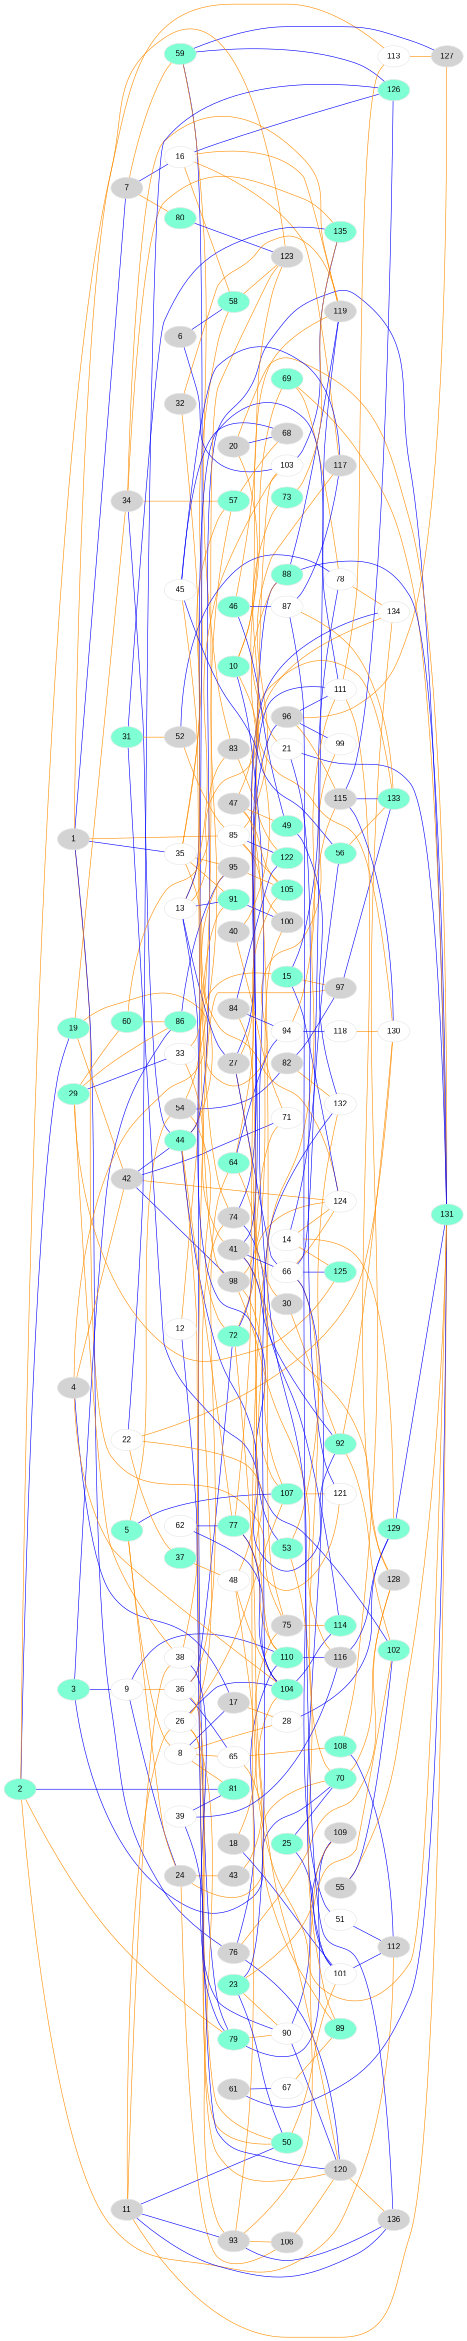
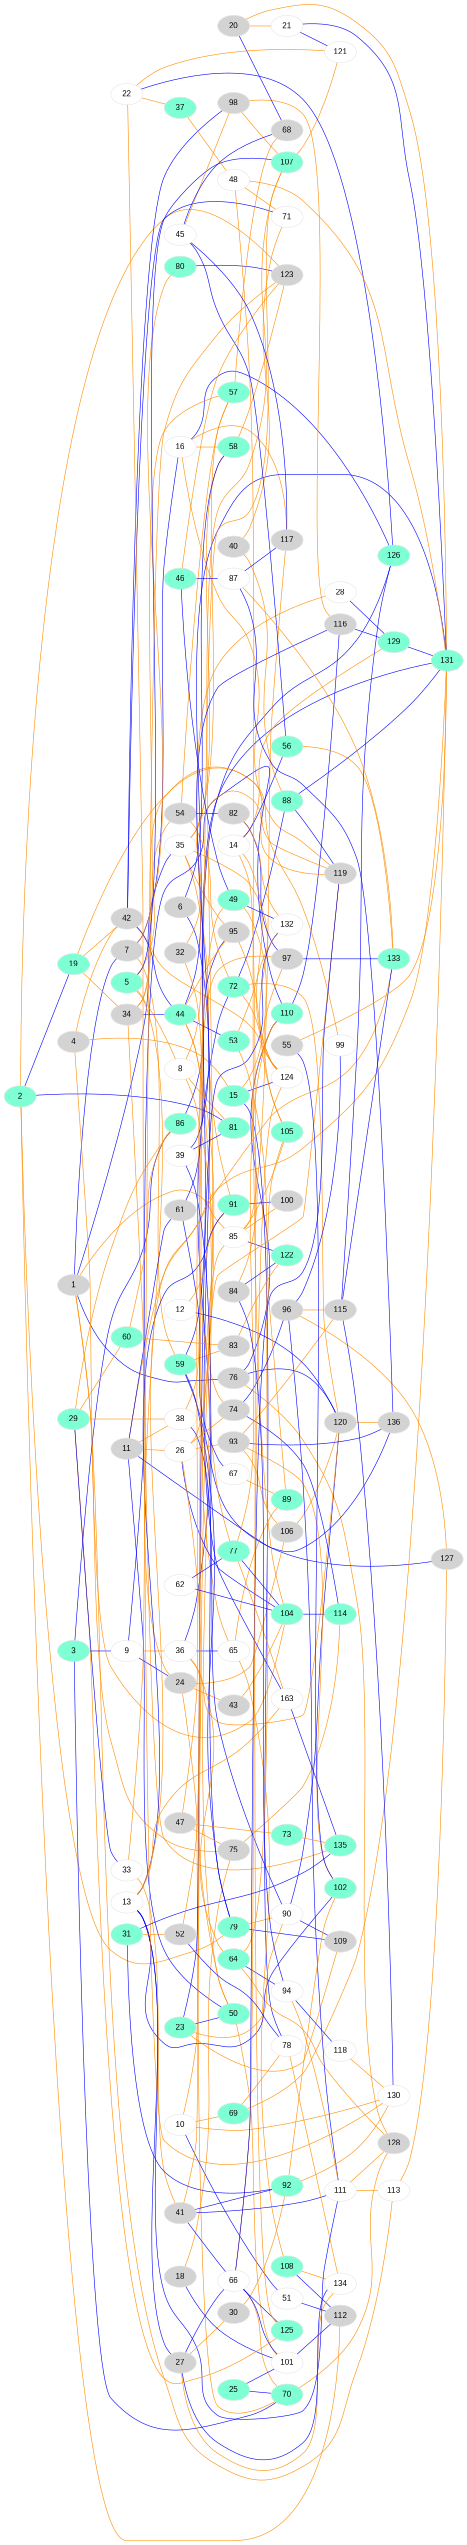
node "103": label "103" -> "163"
node "10": fillcolor aquamarine -> white
edge "47" -- "105": now "49" -- "105"
edge "100" -- "98": removed
node "17": removed
edge "11" -- "93": now "11" -- "61"
